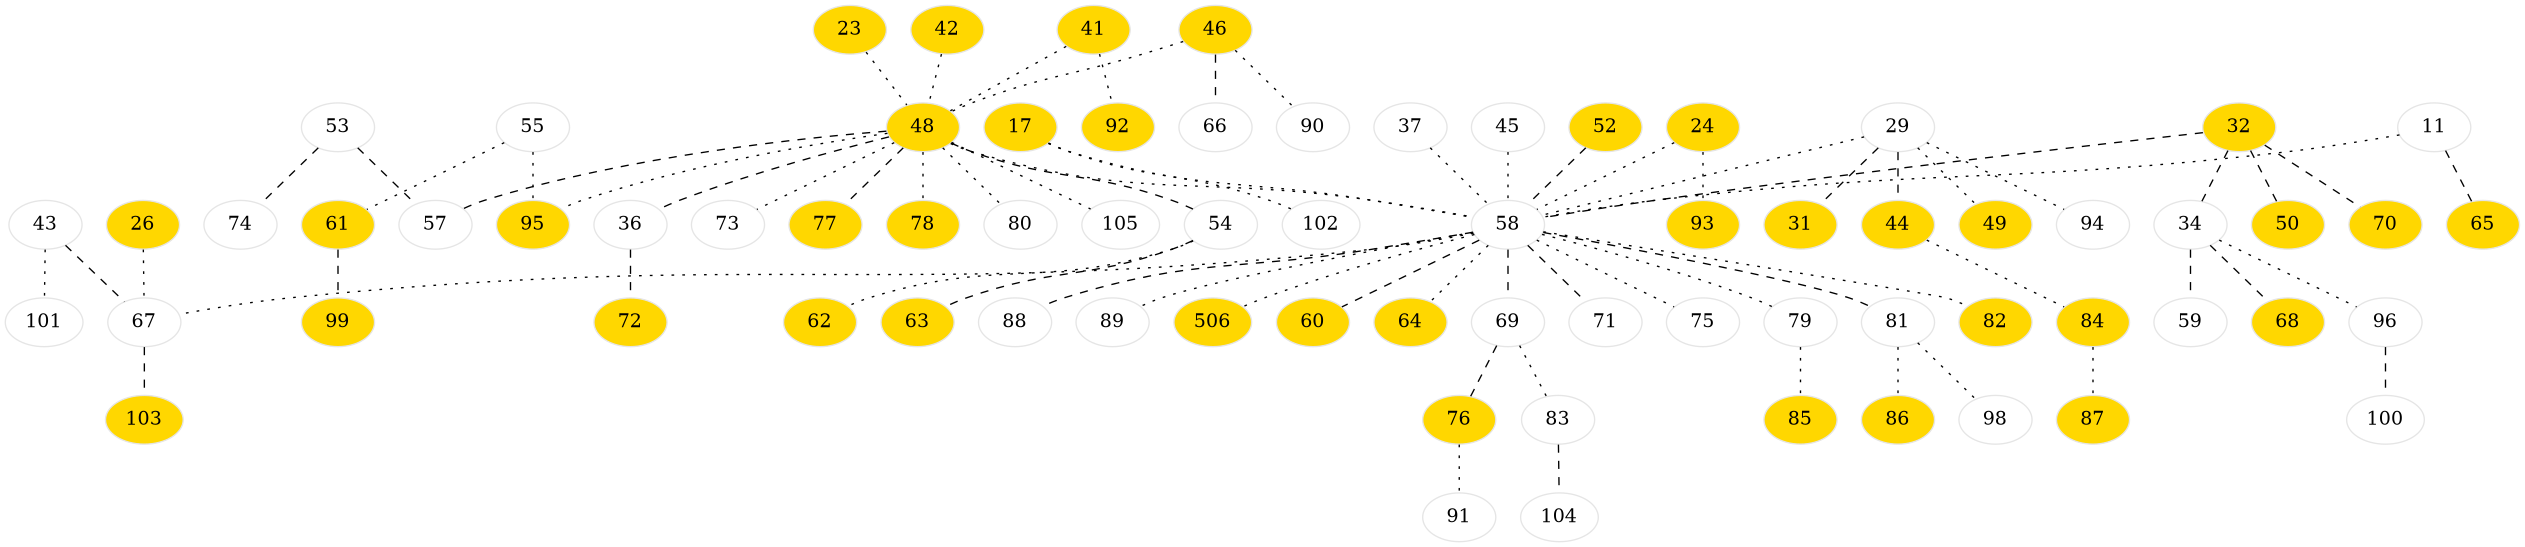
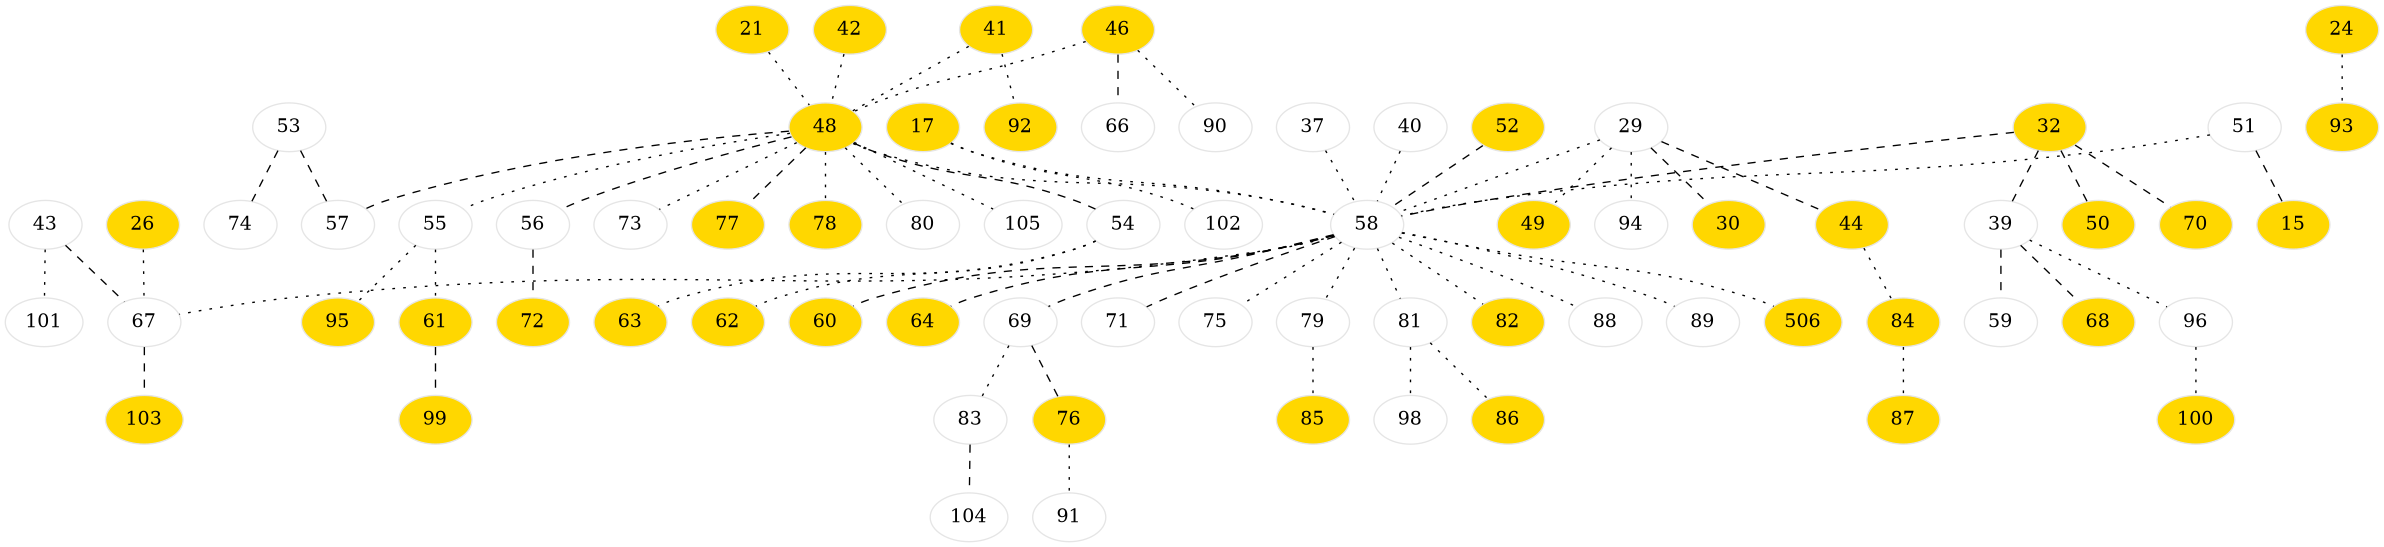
node "23": label "23" -> "21"
node "45": label "45" -> "40"
node "11": label "11" -> "51"
edge "48" -- "95": now "48" -- "55"
edge "24" -- "58": removed
node "36": label "36" -> "56"
node "31": label "31" -> "30"
node "34": label "34" -> "39"
node "65": label "65" -> "15"
edge "58" -- "64": style dotted -> dashed
edge "58" -- "81": style dashed -> dotted
edge "58" -- "88": style dashed -> dotted
edge "54" -- "63": style dashed -> dotted
edge "96" -- "100": style dashed -> dotted
node "100": fillcolor white -> gold
